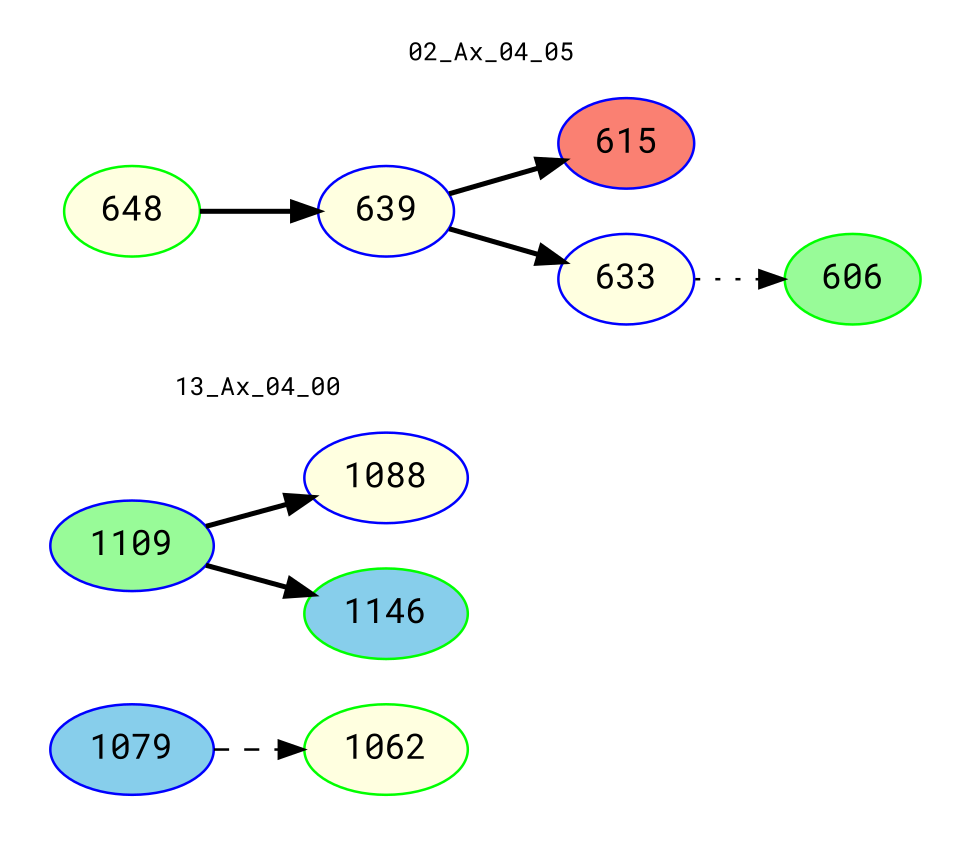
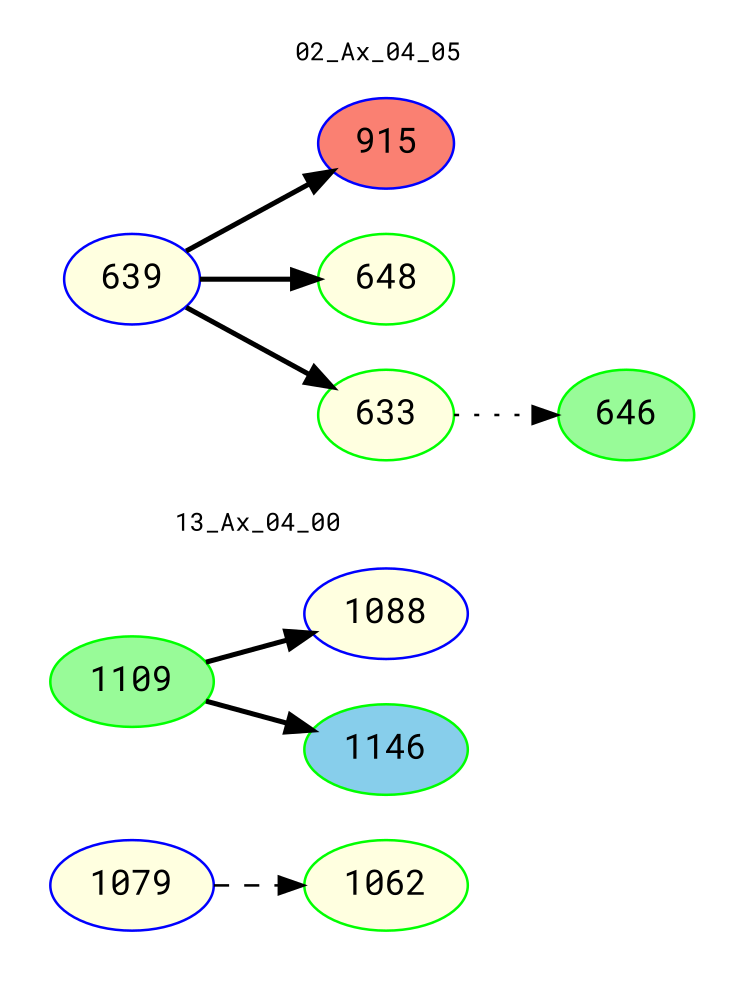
node "615": label "615" -> "915"
edge "648" -> "639": reversed
node "633": color blue -> green
node "606": label "606" -> "646"
node "1109": color blue -> green
node "1079": fillcolor skyblue -> lightyellow
